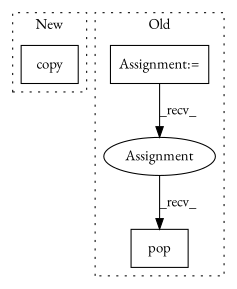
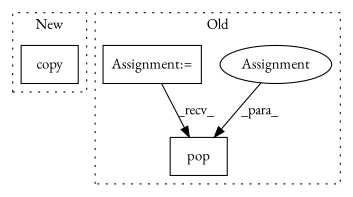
edge "Assignment:=" -> "Assignment": now "Assignment:=" -> "pop"
edge "Assignment" -> "pop": label "_recv_" -> "_para_"
